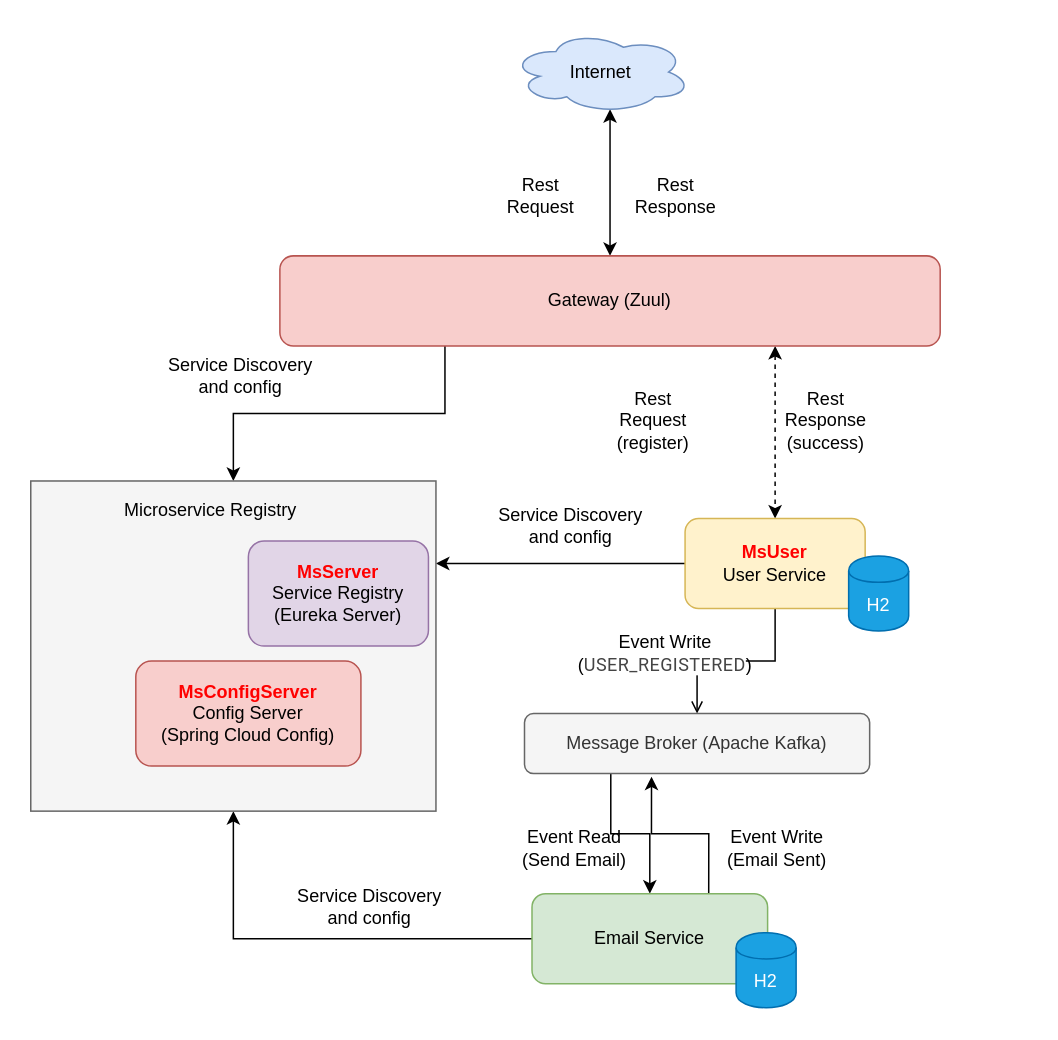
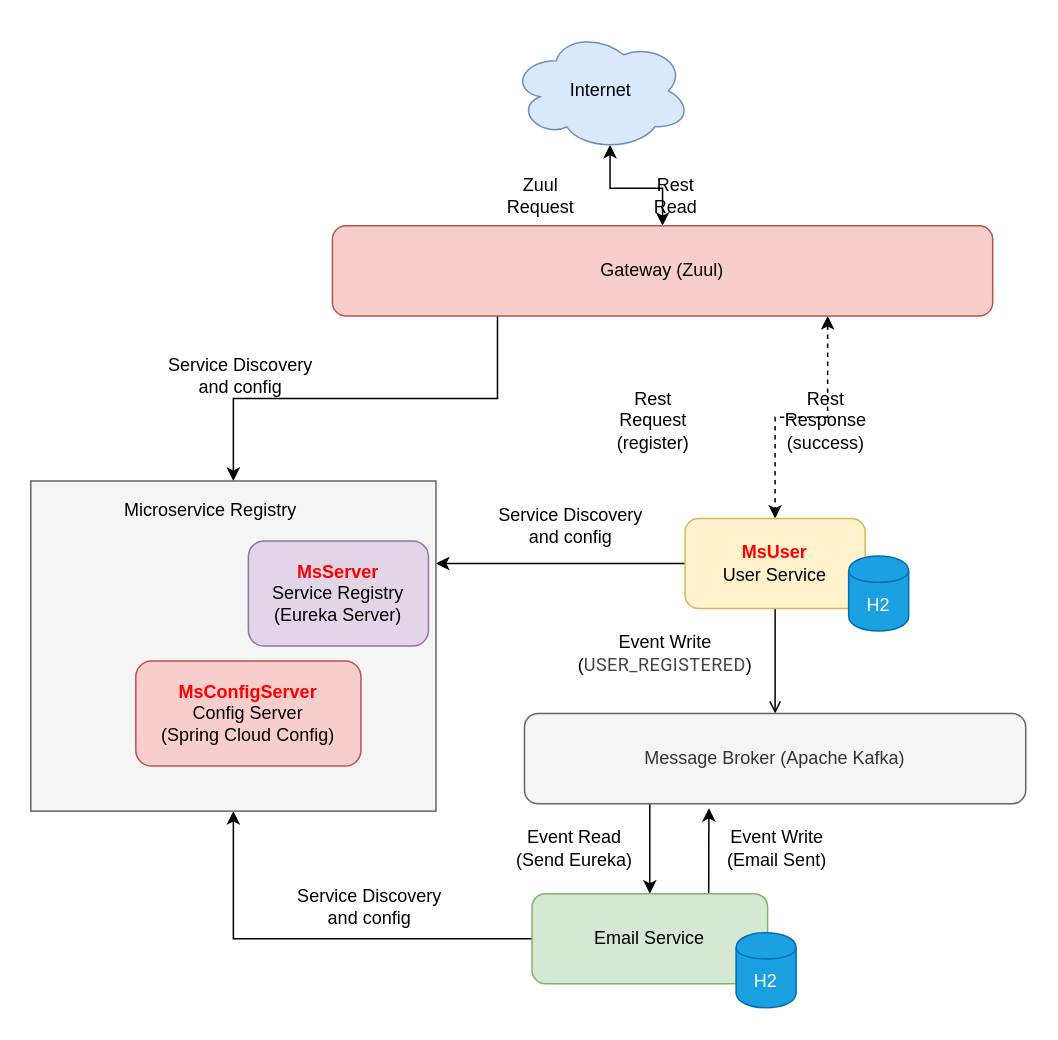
node "Internet": size 180x83 -> 180x120
node "Rest Request": label "Rest Request" -> "Zuul Request"
node "Rest Response": label "Rest Response" -> "Rest Read"
node "Gateway (Zuul)": moved (610, 301) -> (662, 271)
node "Message Broker (Apache Kafka)": size 345x60 -> 501x90
node "Event Read (Send Email)": label "Event Read (Send Email)" -> "Event Read (Send Eureka)"
